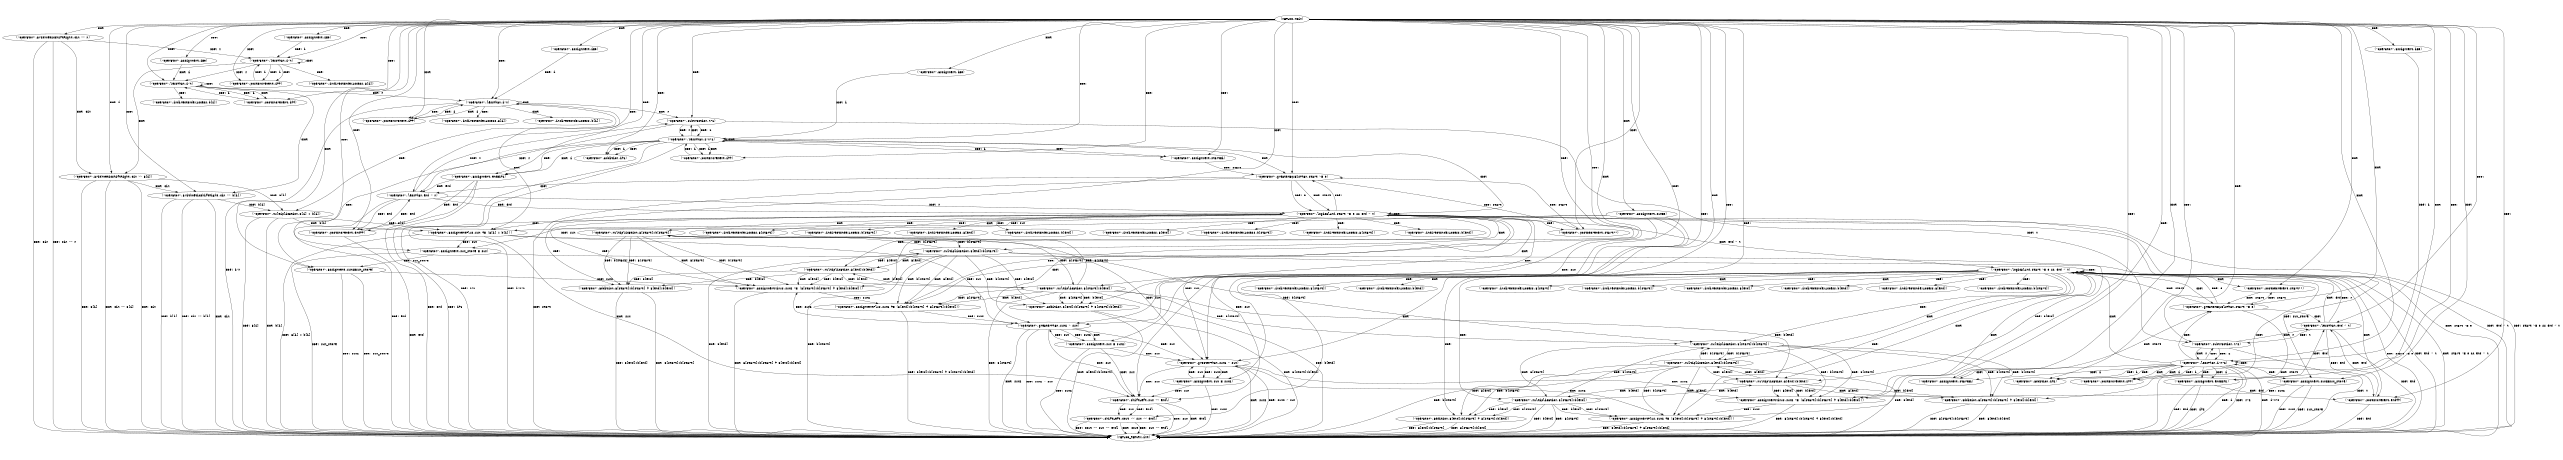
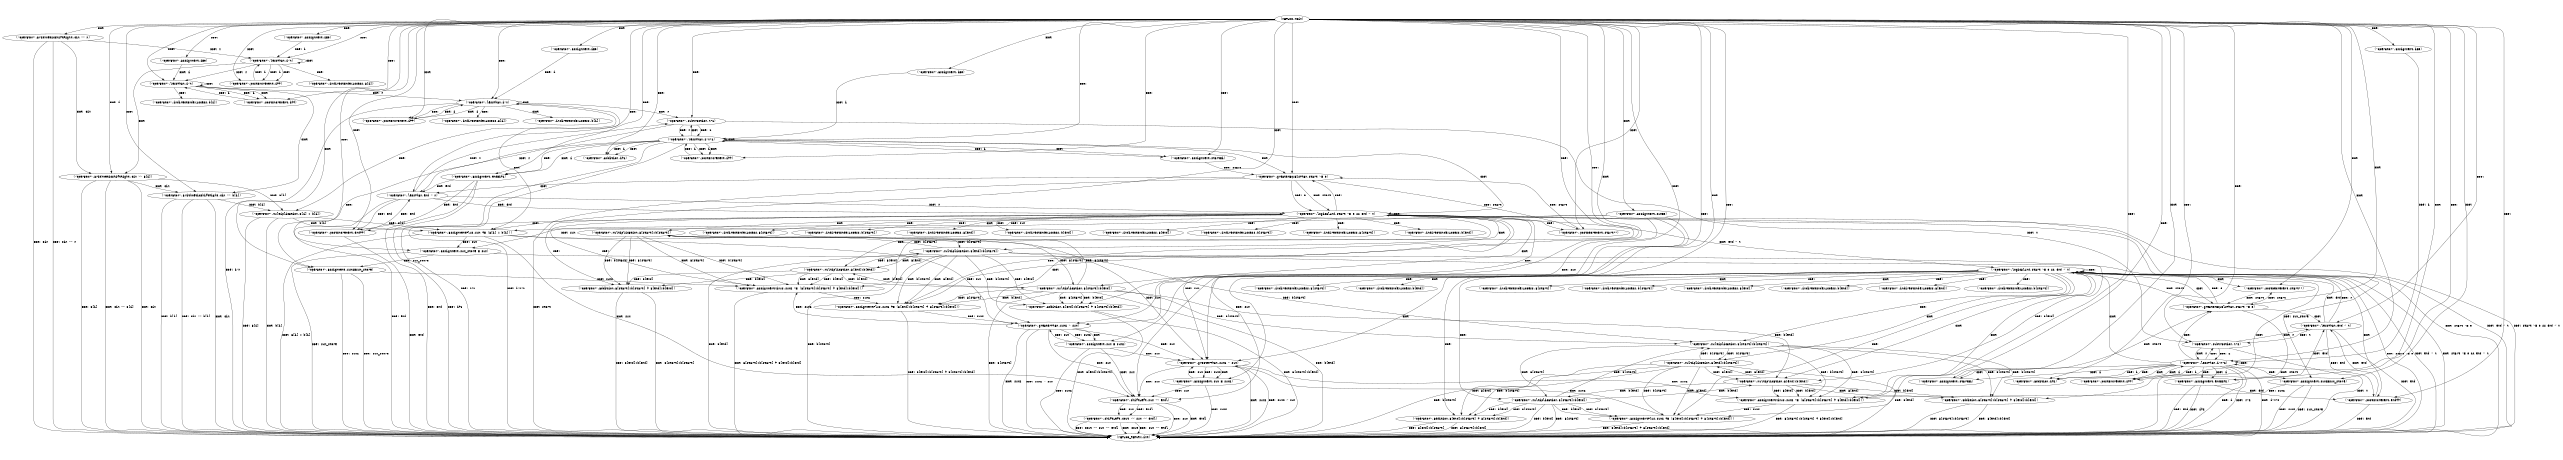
edge "(METHOD,main)" -> "(<operator>.shiftLeft,cout << sum << endl)": removed, label "DDG:"
